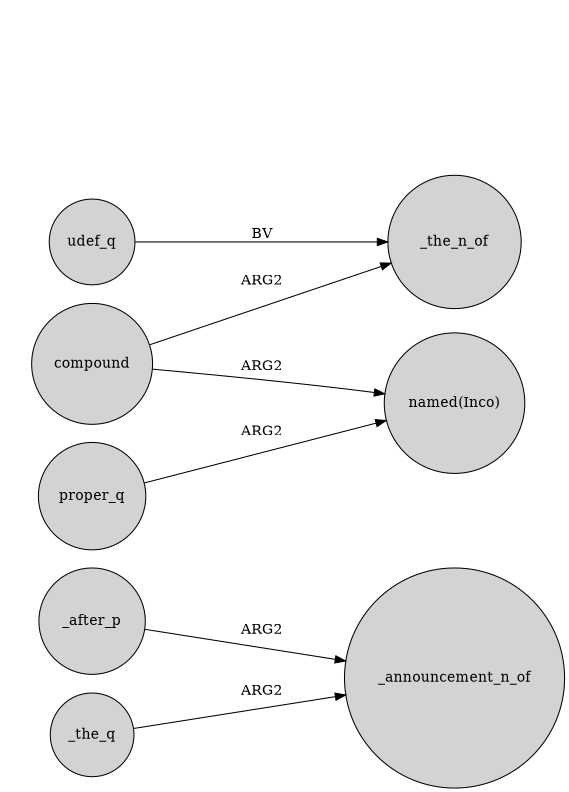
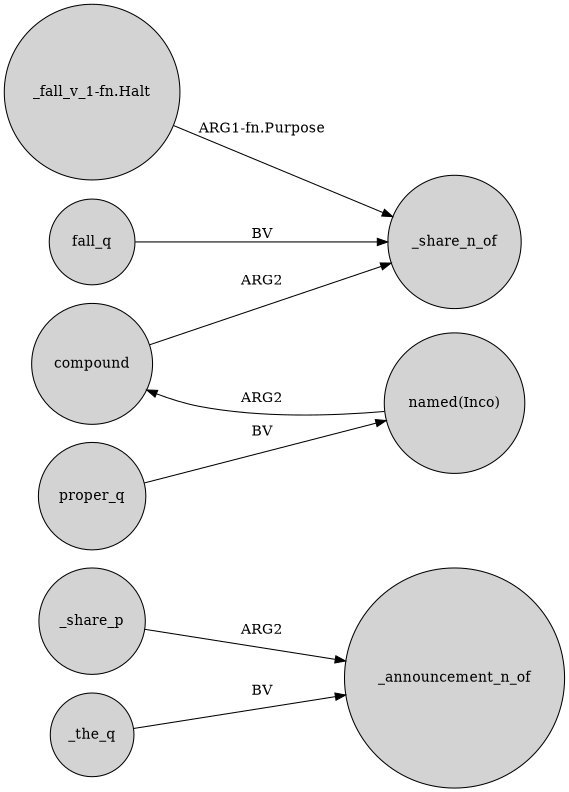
node "_fall_v_1-fn.Halt": added
node "udef_q": label "udef_q" -> "fall_q"
node "_the_n_of": label "_the_n_of" -> "_share_n_of"
edge "compound" -> "named(Inco)": reversed
edge "proper_q" -> "named(Inco)": label "ARG2" -> "BV"
node "_after_p": label "_after_p" -> "_share_p"
edge "_the_q" -> "_announcement_n_of": label "ARG2" -> "BV"
